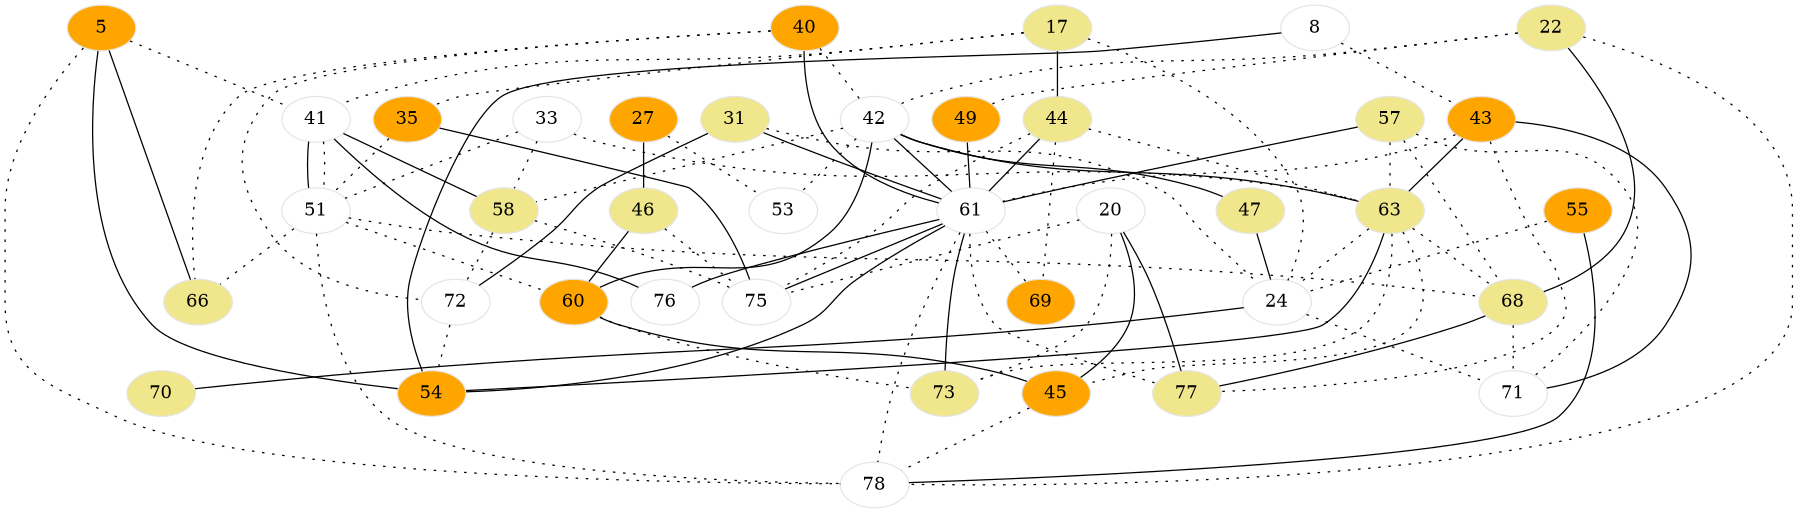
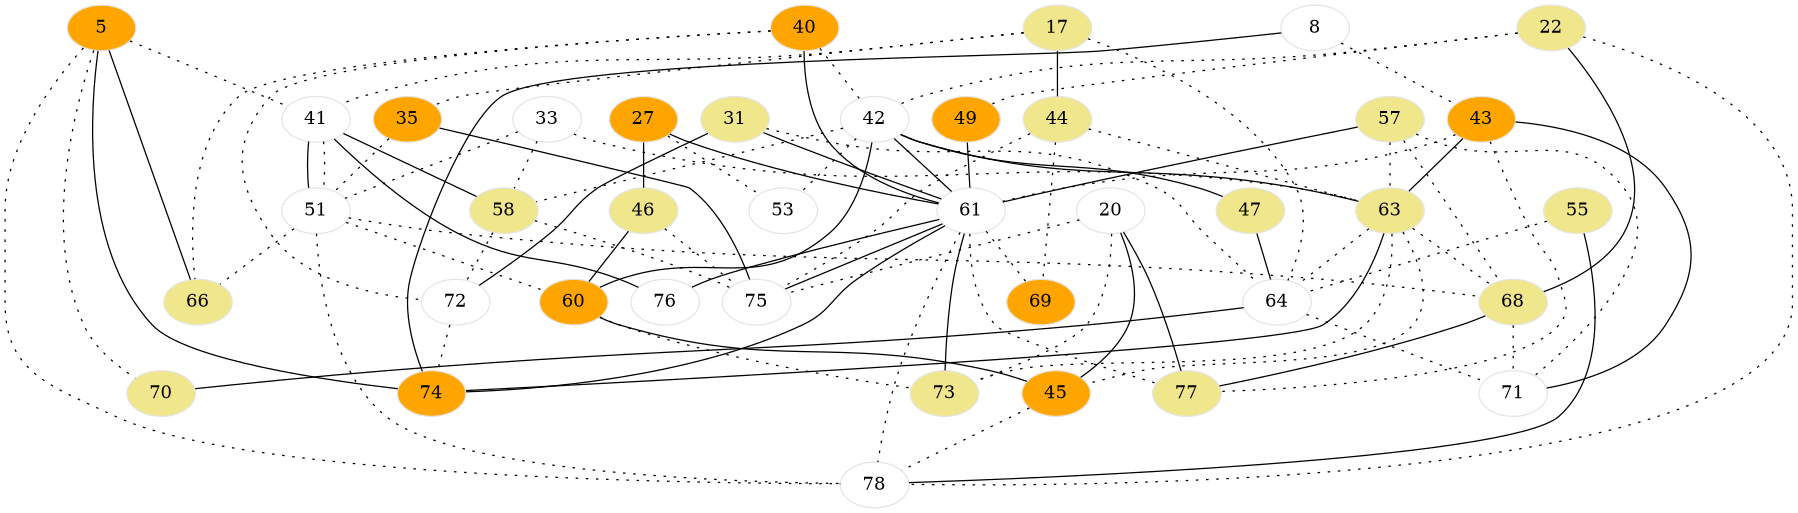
edge "44" -- "61": now "27" -- "61"
node "55": fillcolor orange -> khaki
edge "5" -- "70": added
node "24": label "24" -> "64"
node "54": label "54" -> "74"
